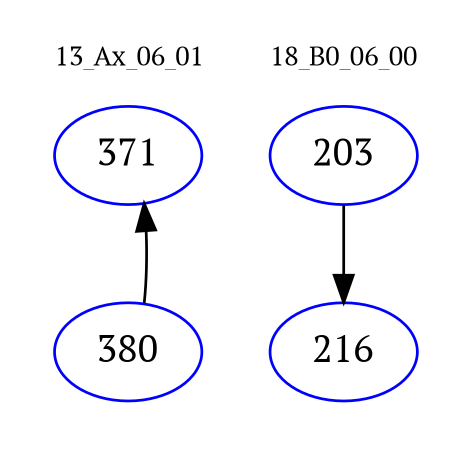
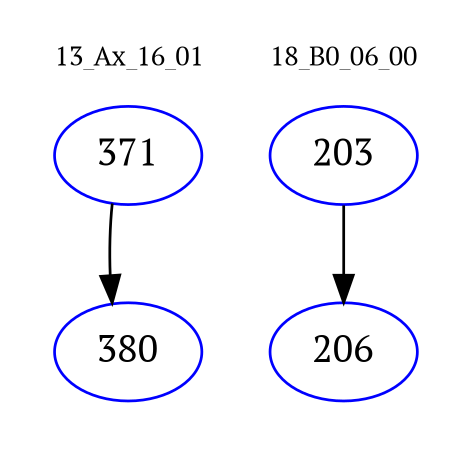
cluster "13_Ax_06_01": label "13_Ax_06_01" -> "13_Ax_16_01"
edge "380" -> "371": reversed
node "216": label "216" -> "206"
